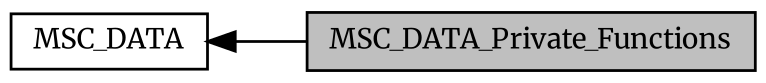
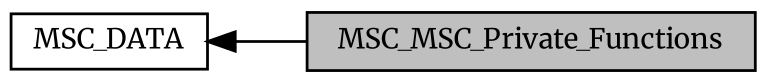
node "MSC_DATA_Private_Functions": label "MSC_DATA_Private_Functions" -> "MSC_MSC_Private_Functions"
